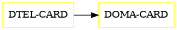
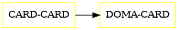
node "DTEL-CARD": label "DTEL-CARD" -> "CARD-CARD"
